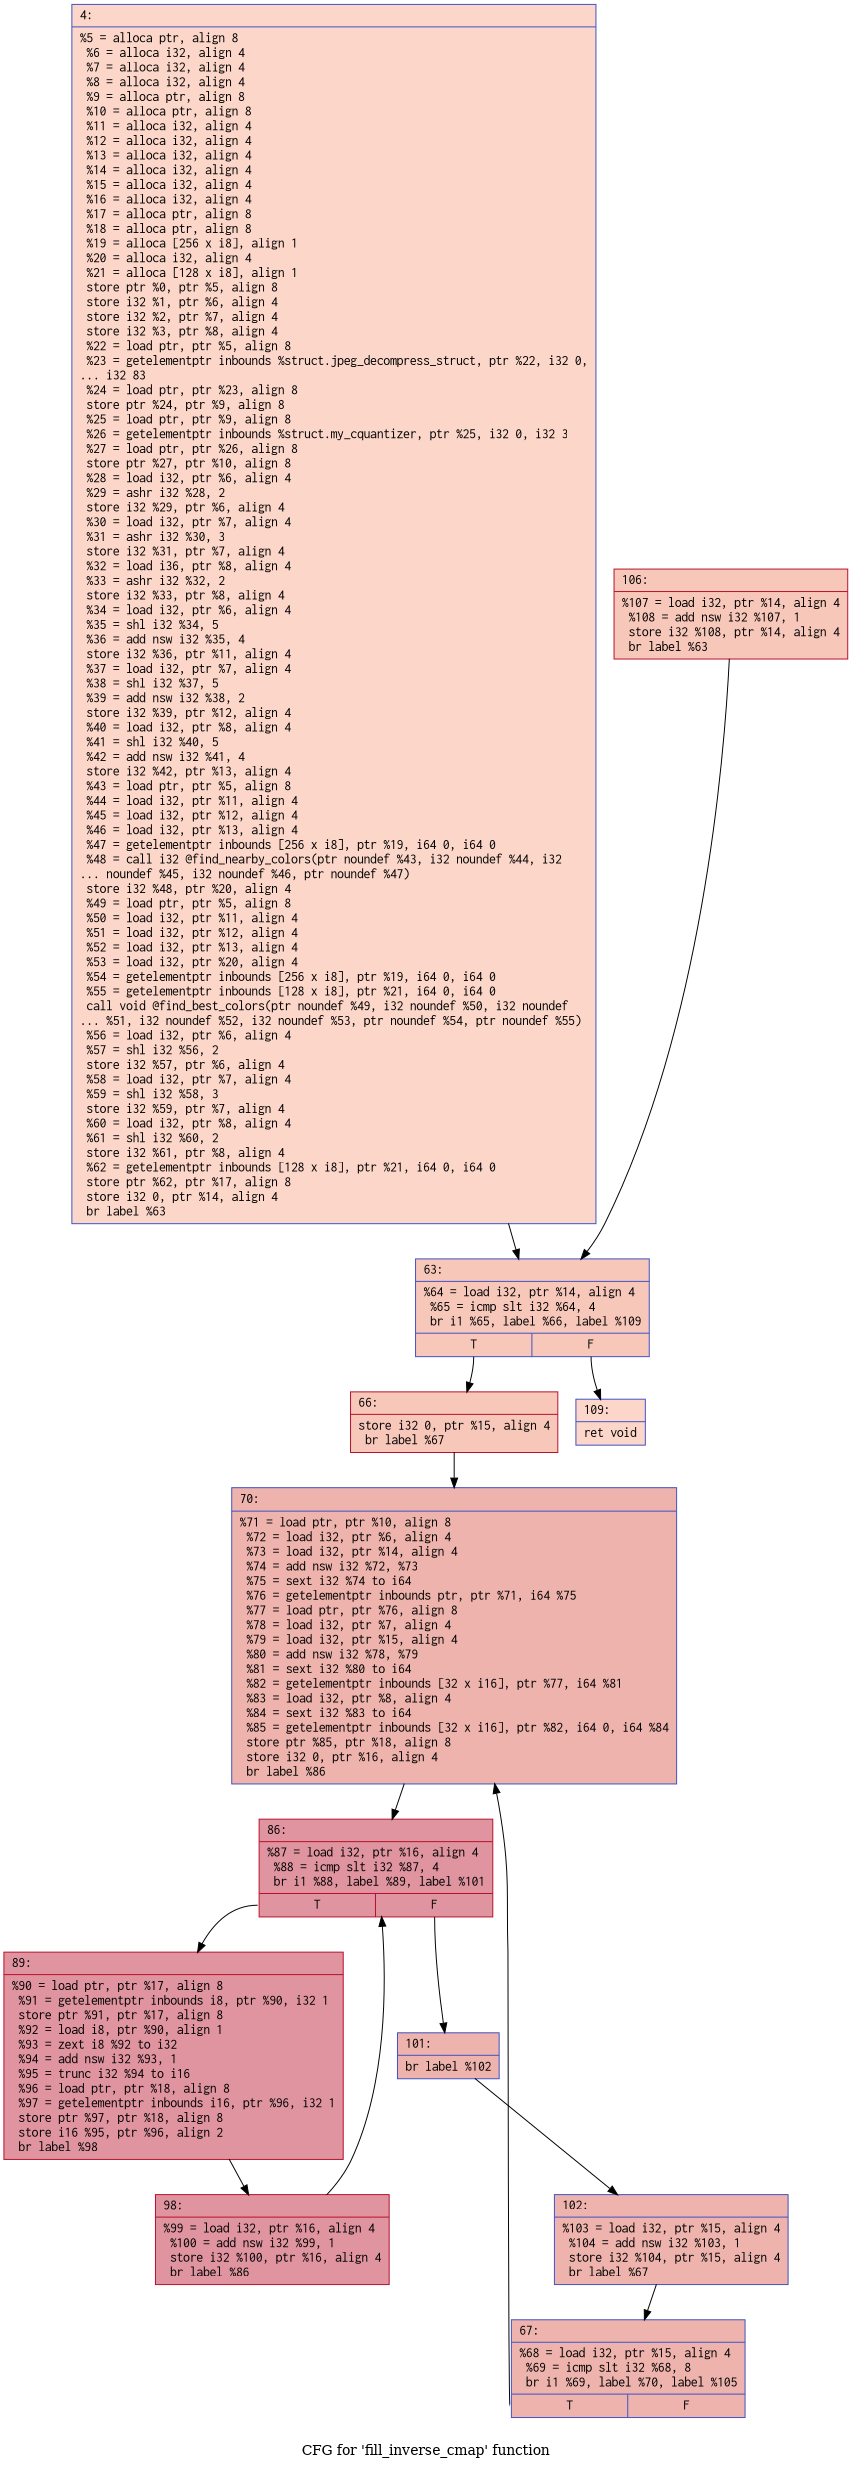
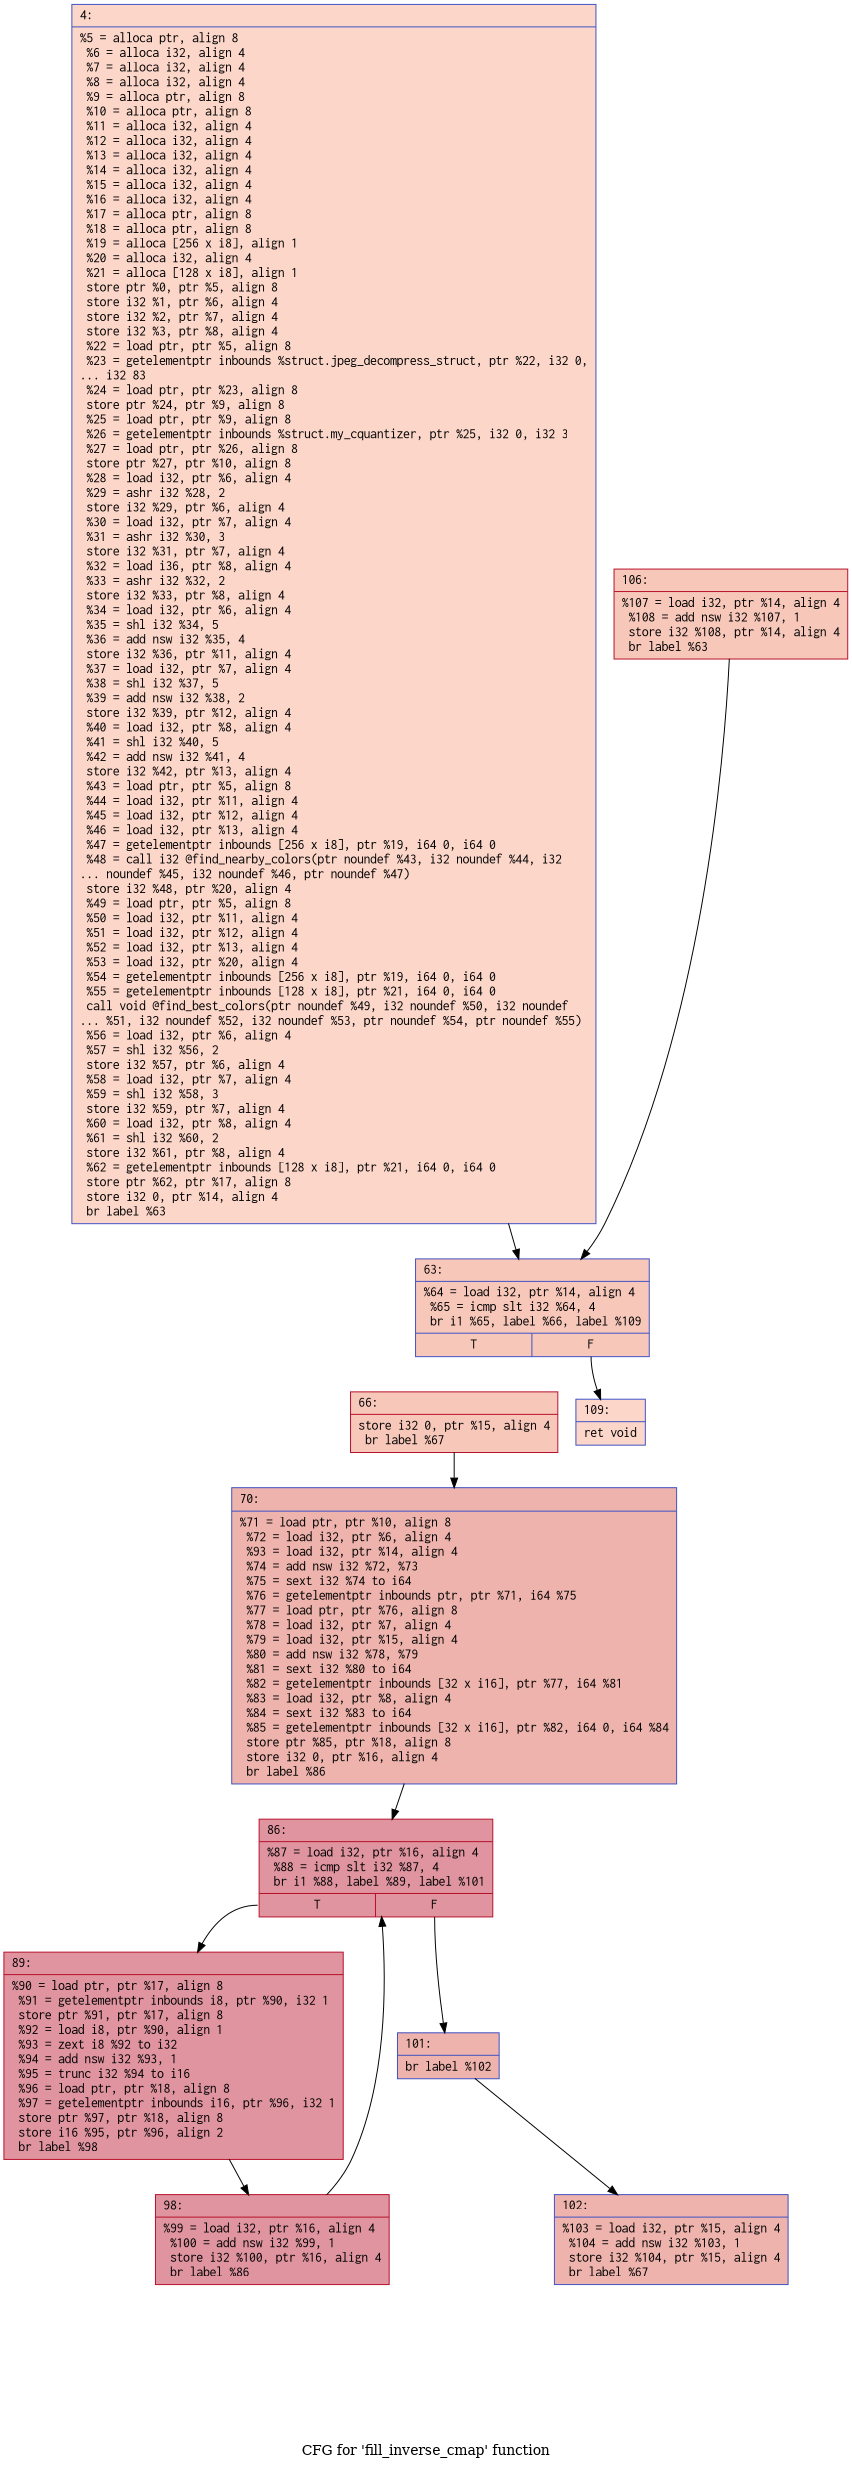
edge "63:" -> "66:": removed
node "70:": text "%73 = load i32, ptr %14, align 4" -> "%93 = load i32, ptr %14, align 4"
node "67:": removed
